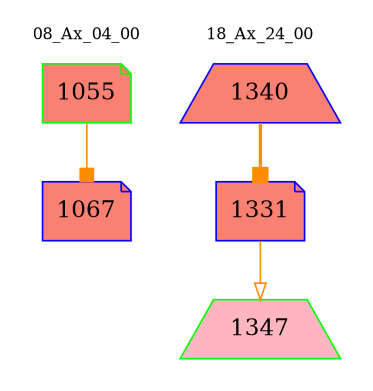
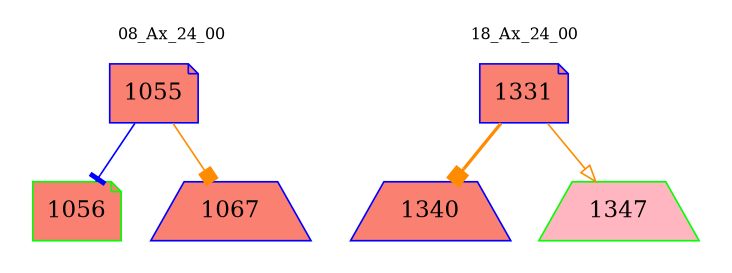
cluster "08_Ax_04_00": label "08_Ax_04_00" -> "08_Ax_24_00"
node "1055": color green -> blue
edge "1340" -> "1331": reversed
node "1056": added
node "1067": shape note -> trapezium
